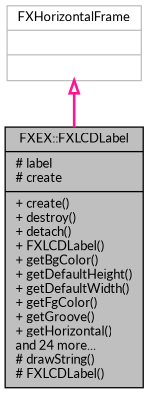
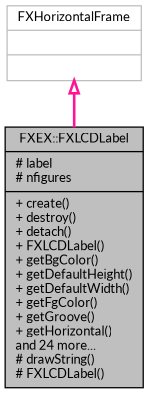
node "FXEX::FXLCDLabel": text "# create" -> "# nfigures"
